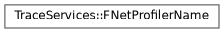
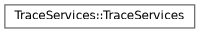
node "TraceServices::FNetProfilerName": label "TraceServices::FNetProfilerName" -> "TraceServices::TraceServices"
